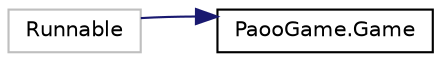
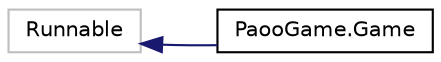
edge "Runnable" -> "PaooGame.Game": reversed
